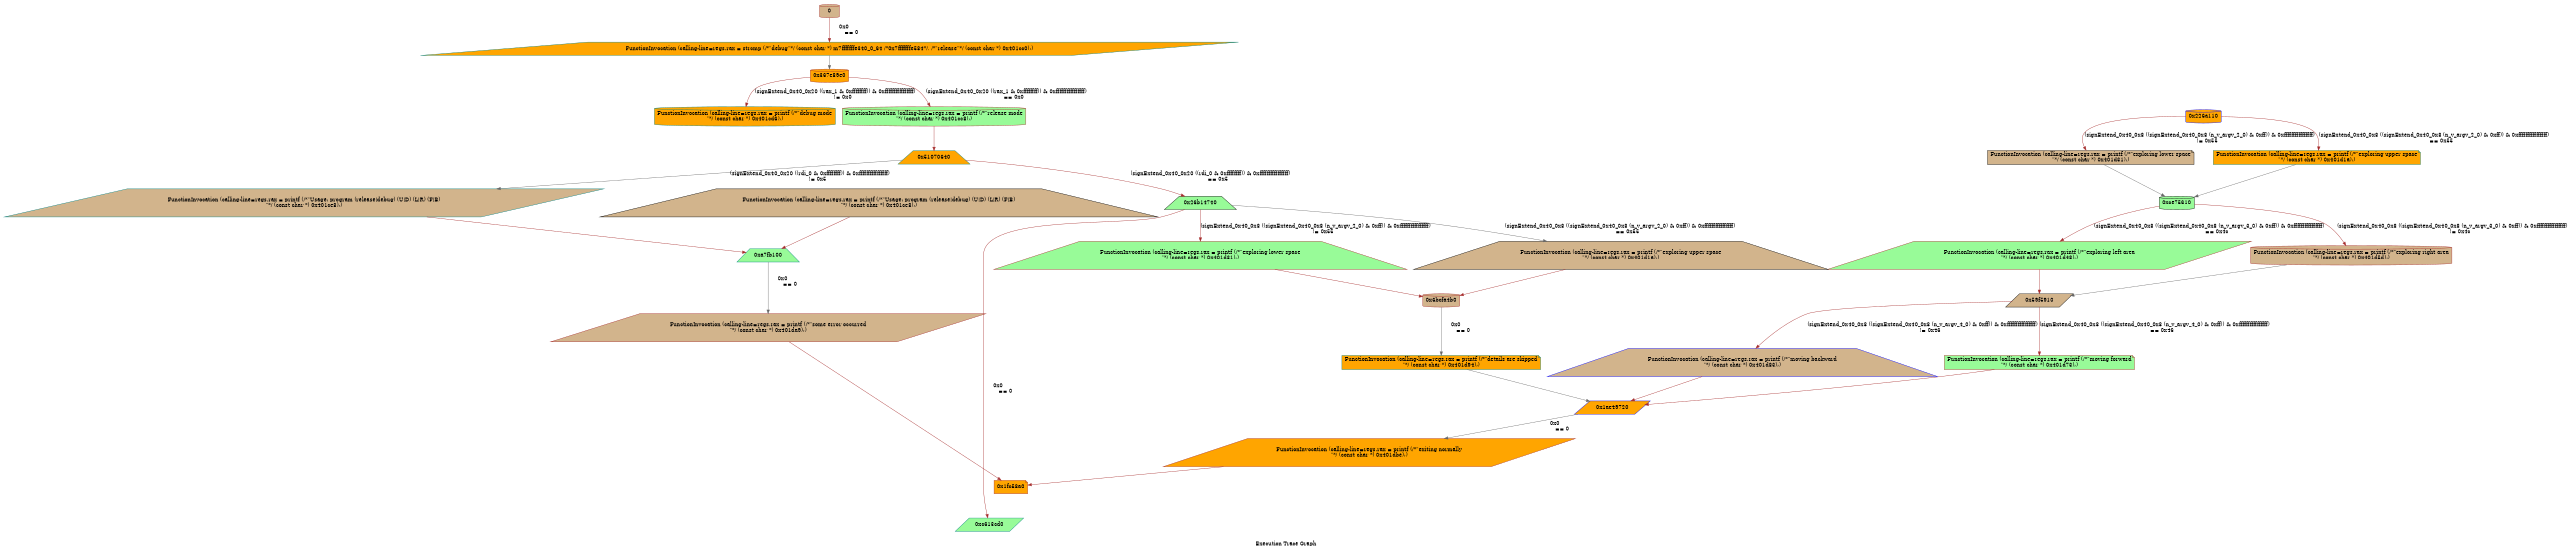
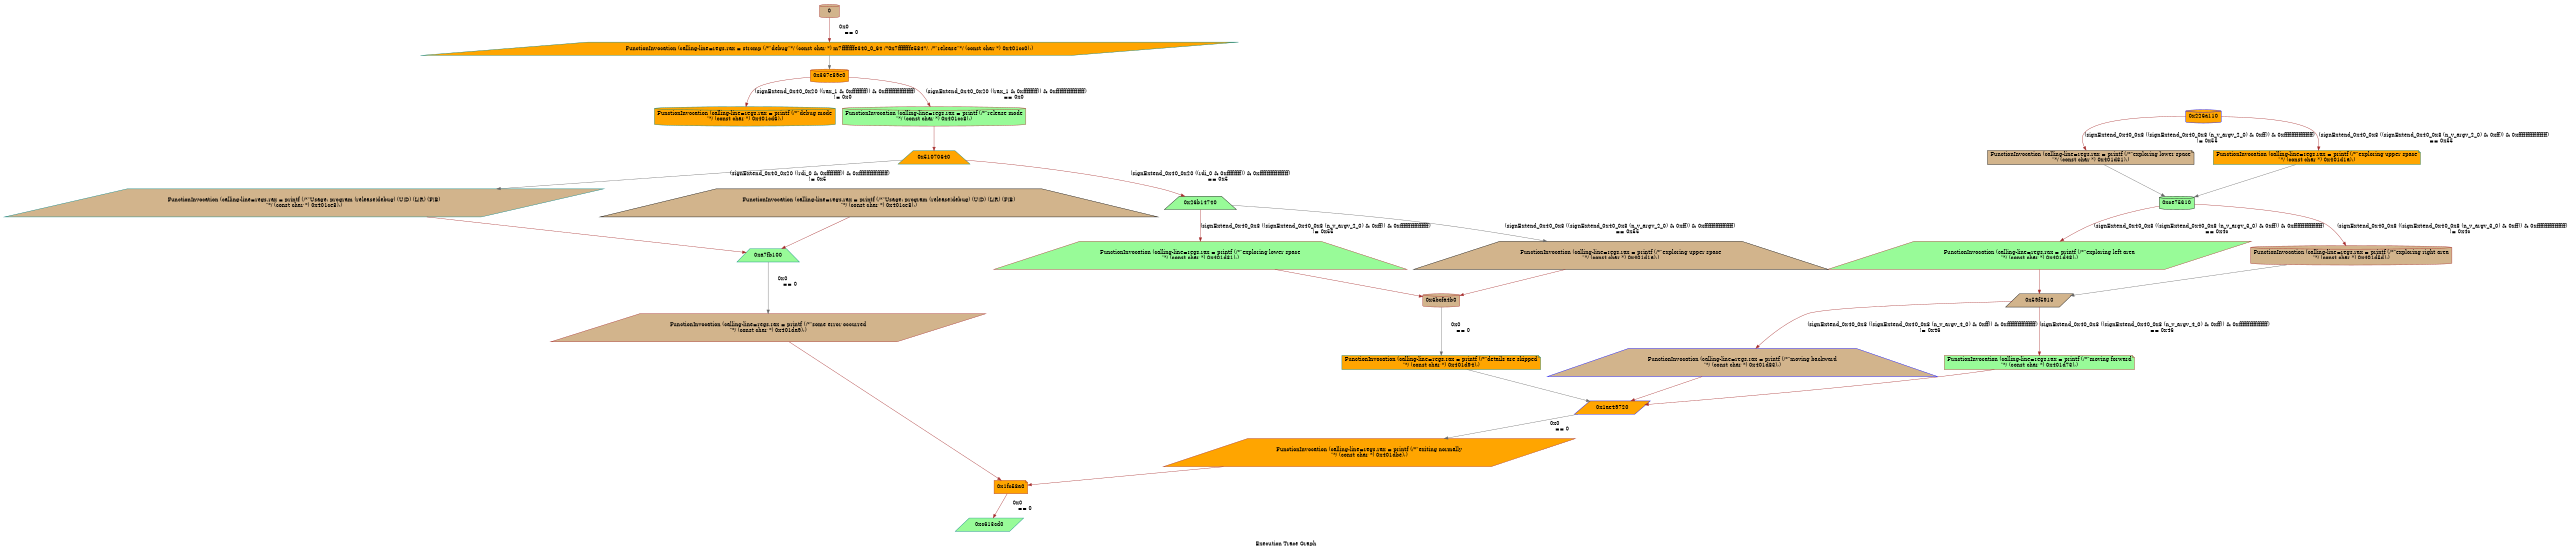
edge "0x26b14740" -> "0xc613cd0": now "0x1fc58a0" -> "0xc613cd0"
